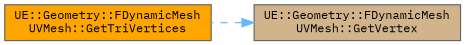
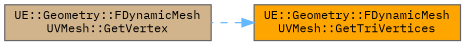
edge "UE::Geometry::FDynamicMesh UVMesh::GetTriVertices" -> "UE::Geometry::FDynamicMesh UVMesh::GetVertex": reversed
